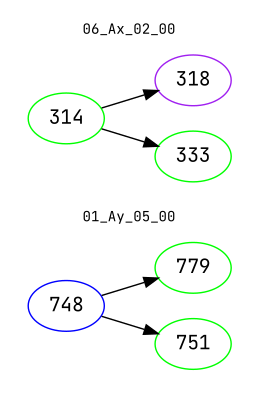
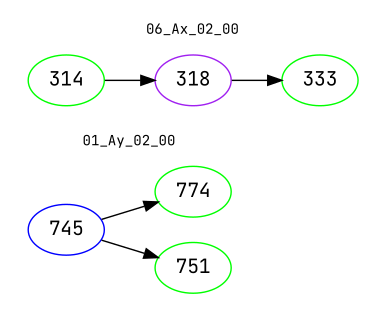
edge "314" -> "333": now "318" -> "333"
cluster "01_Ay_05_00": label "01_Ay_05_00" -> "01_Ay_02_00"
node "779": label "779" -> "774"
node "748": label "748" -> "745"
